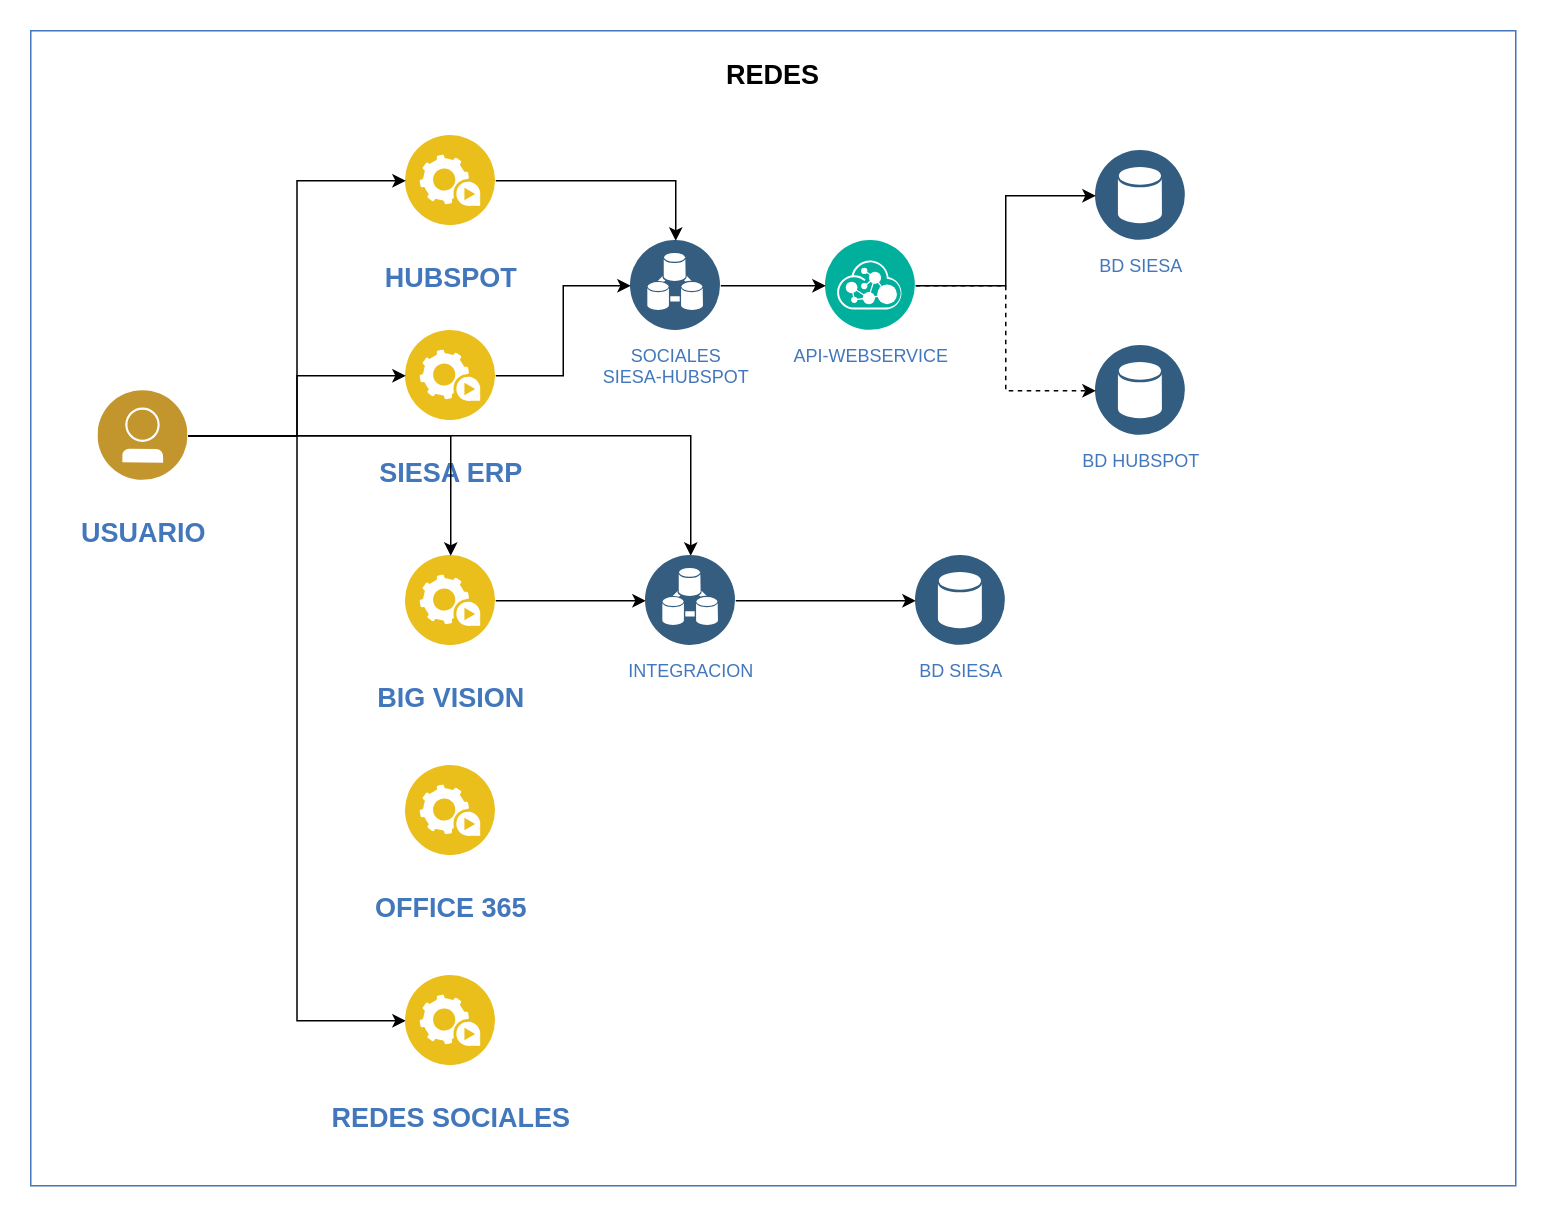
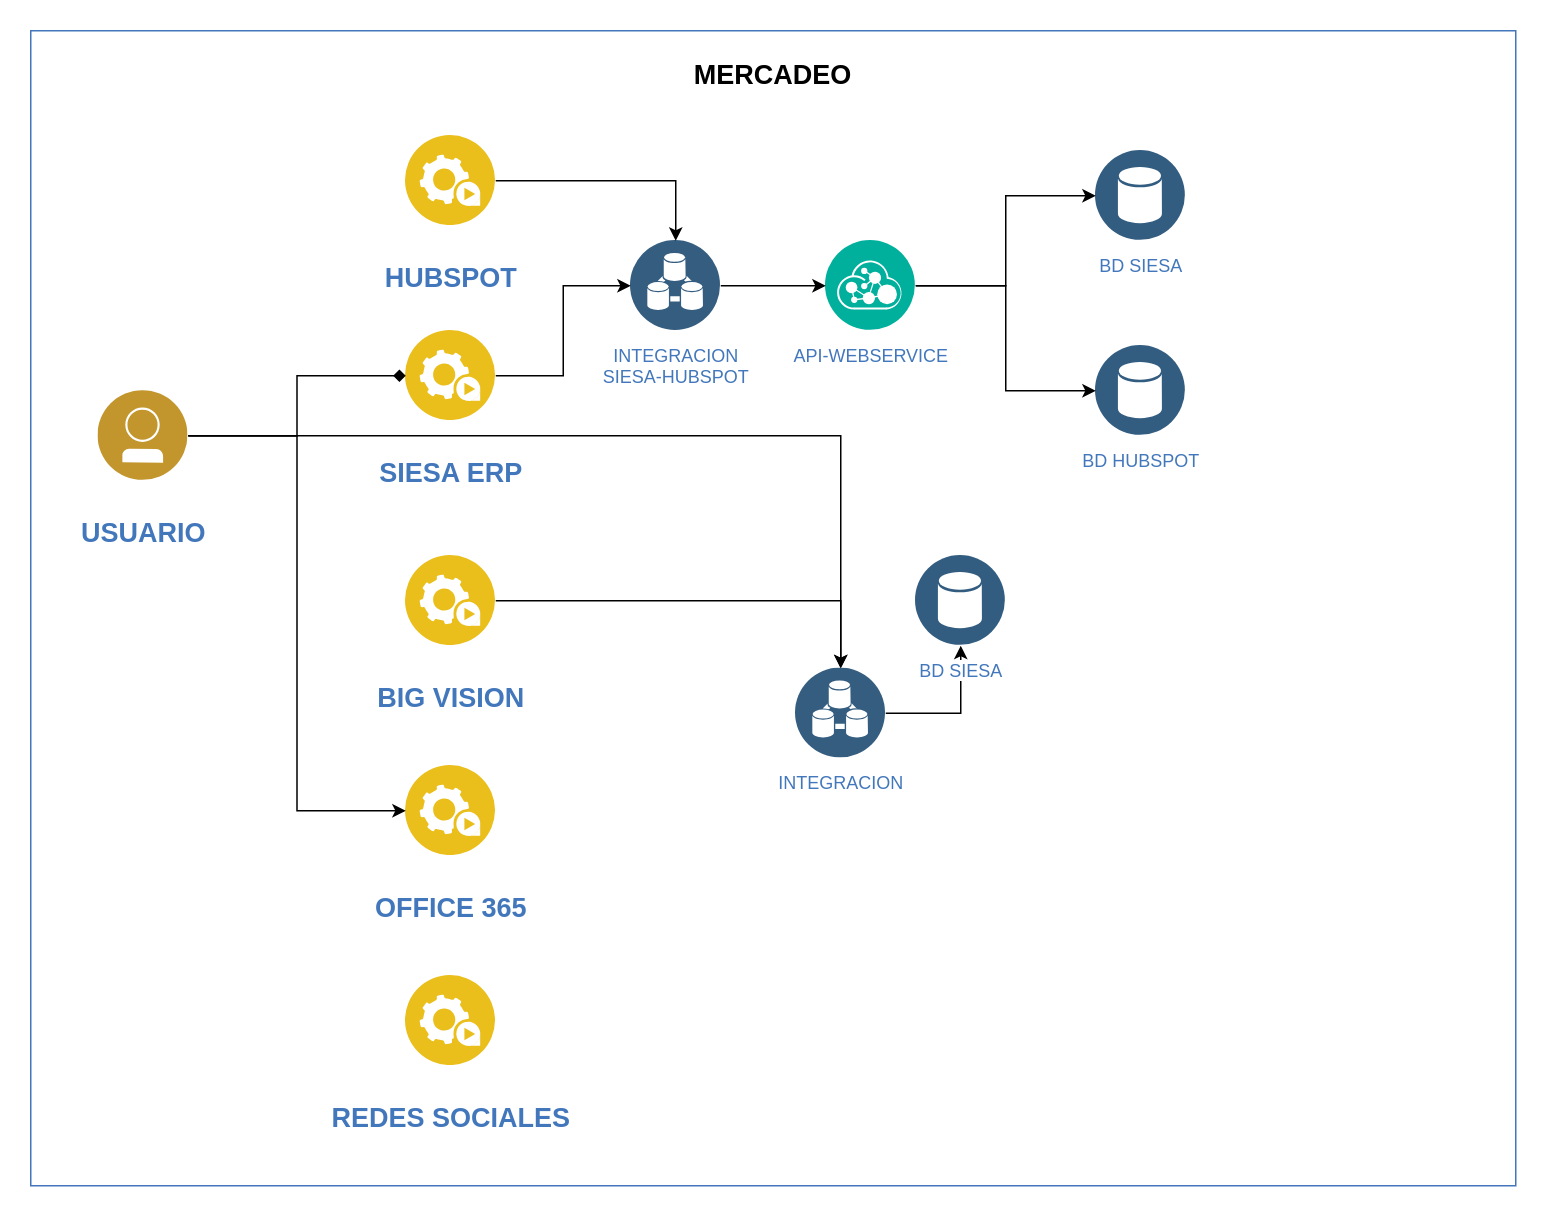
node "REDES": label "REDES" -> "MERCADEO"
edge "USUARIO" -> "HUBSPOT": removed
node "SOCIALES SIESA-HUBSPOT": label "SOCIALES SIESA-HUBSPOT" -> "INTEGRACION SIESA-HUBSPOT"
edge "USUARIO" -> "SIESA ERP": arrowhead classic -> diamond
edge "API-WEBSERVICE" -> "BD HUBSPOT": style dashed -> solid
edge "USUARIO" -> "BIG VISION": now "USUARIO" -> "OFFICE 365"
node "INTEGRACION": moved (691, 601) -> (841, 713)
edge "USUARIO" -> "REDES SOCIALES": removed
